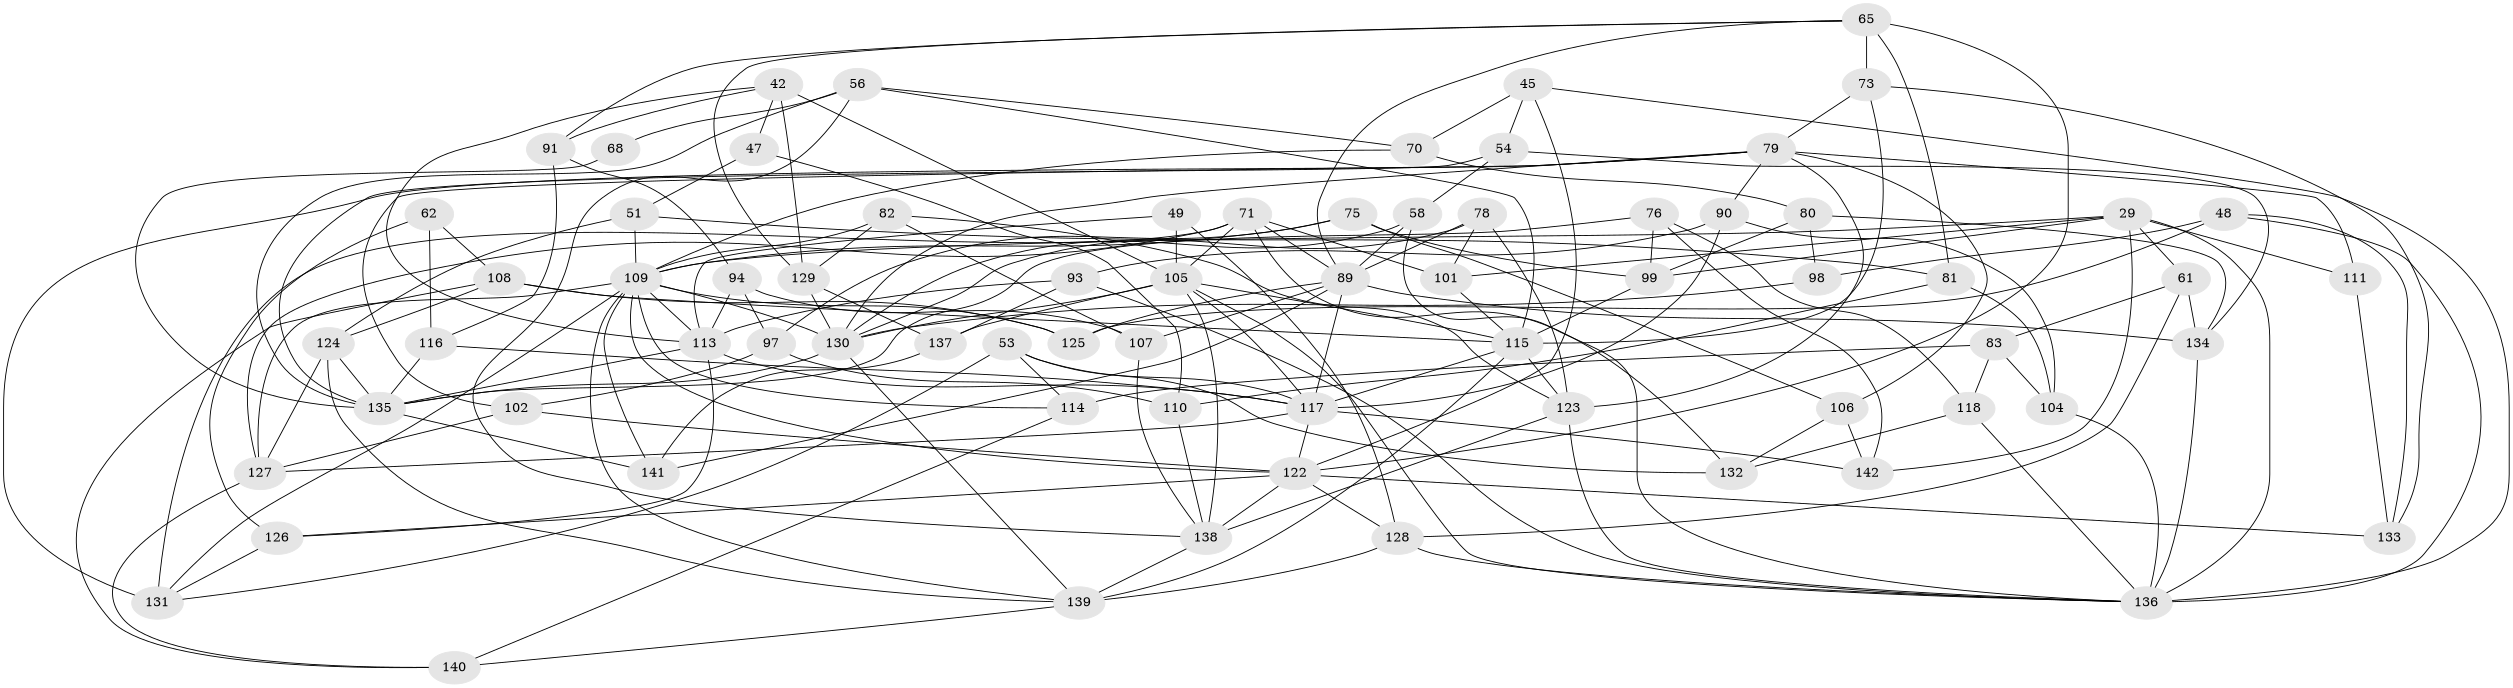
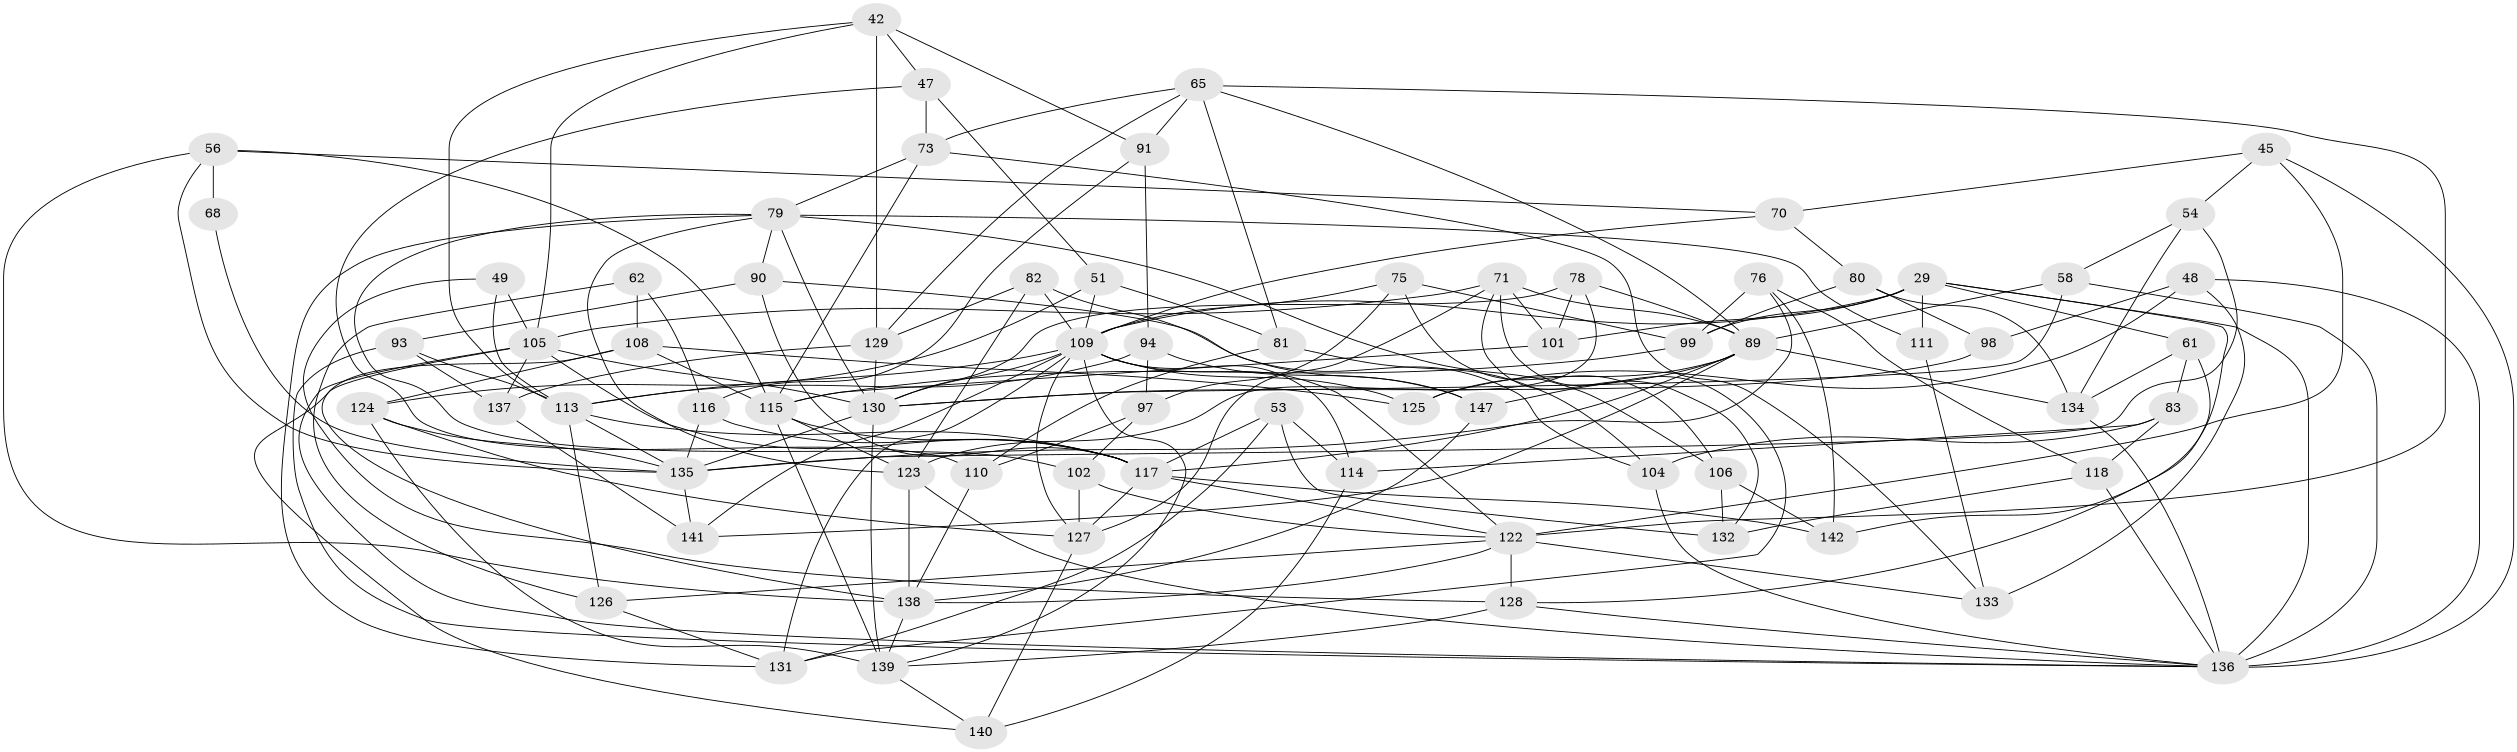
edge "47" -- "73": added
edge "105" -- "115": removed
node "107": label "107" -> "147"
